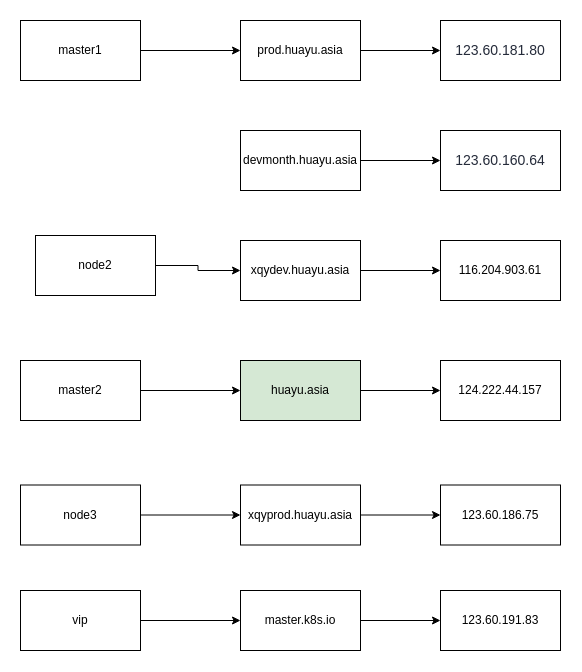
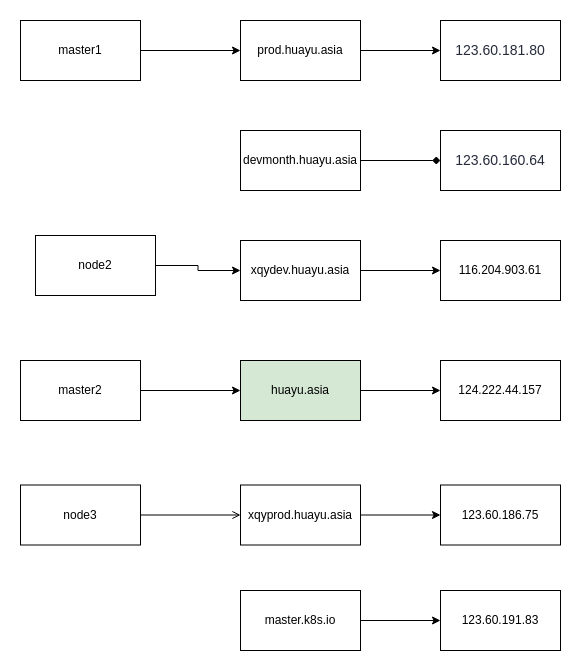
edge "devmonth.huayu.asia" -> "123.60.160.64": arrowhead classic -> diamond
edge "node3" -> "xqyprod.huayu.asia": arrowhead classic -> open
node "vip": removed
edge "vip" -> "master.k8s.io": removed
